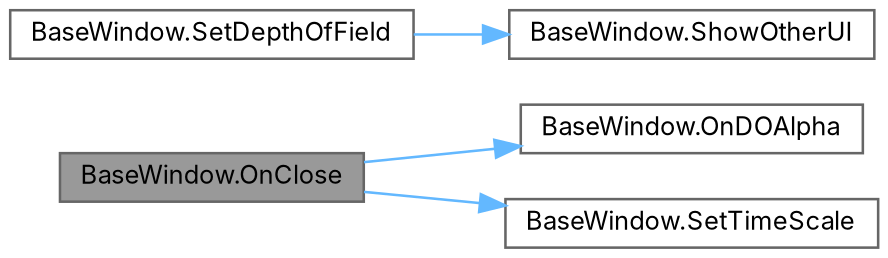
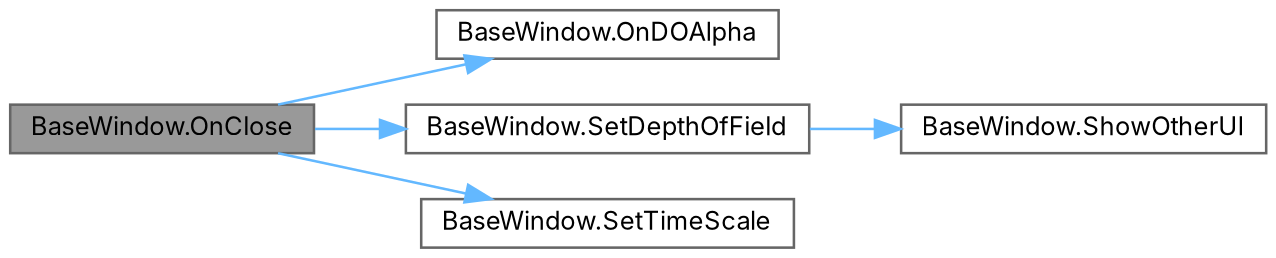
edge "BaseWindow.OnClose" -> "BaseWindow.SetDepthOfField": added
